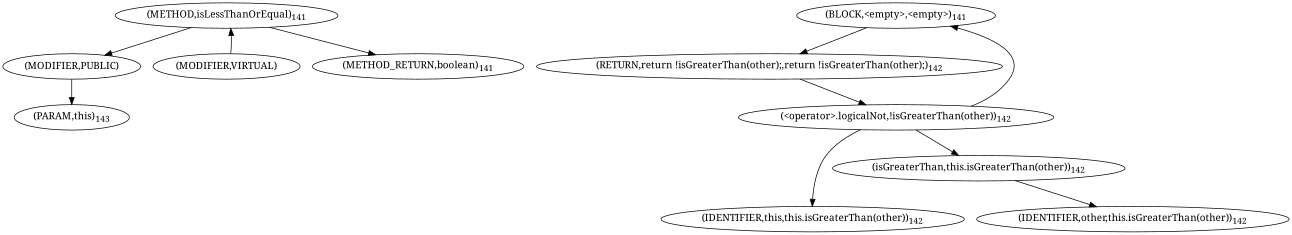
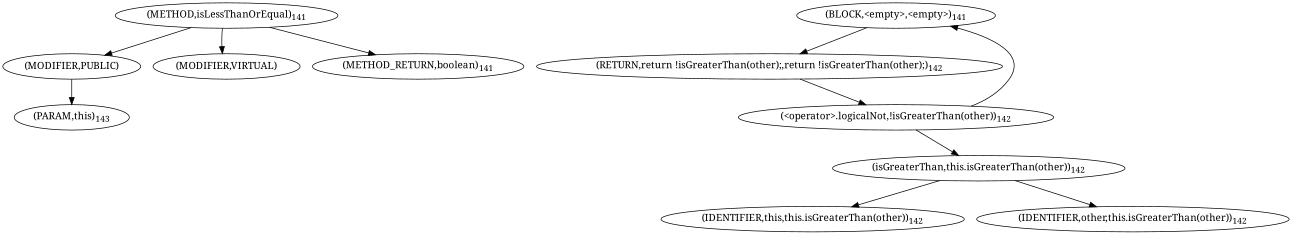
edge "(MODIFIER,VIRTUAL)" -> "(METHOD,isLessThanOrEqual)": reversed
edge "(<operator>.logicalNot,!isGreaterThan(other))" -> "(IDENTIFIER,this,this.isGreaterThan(other))": now "(isGreaterThan,this.isGreaterThan(other))" -> "(IDENTIFIER,this,this.isGreaterThan(other))"
